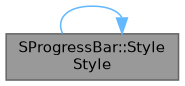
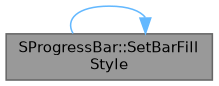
node "SProgressBar::Style Style": label "SProgressBar::Style Style" -> "SProgressBar::SetBarFill Style"
